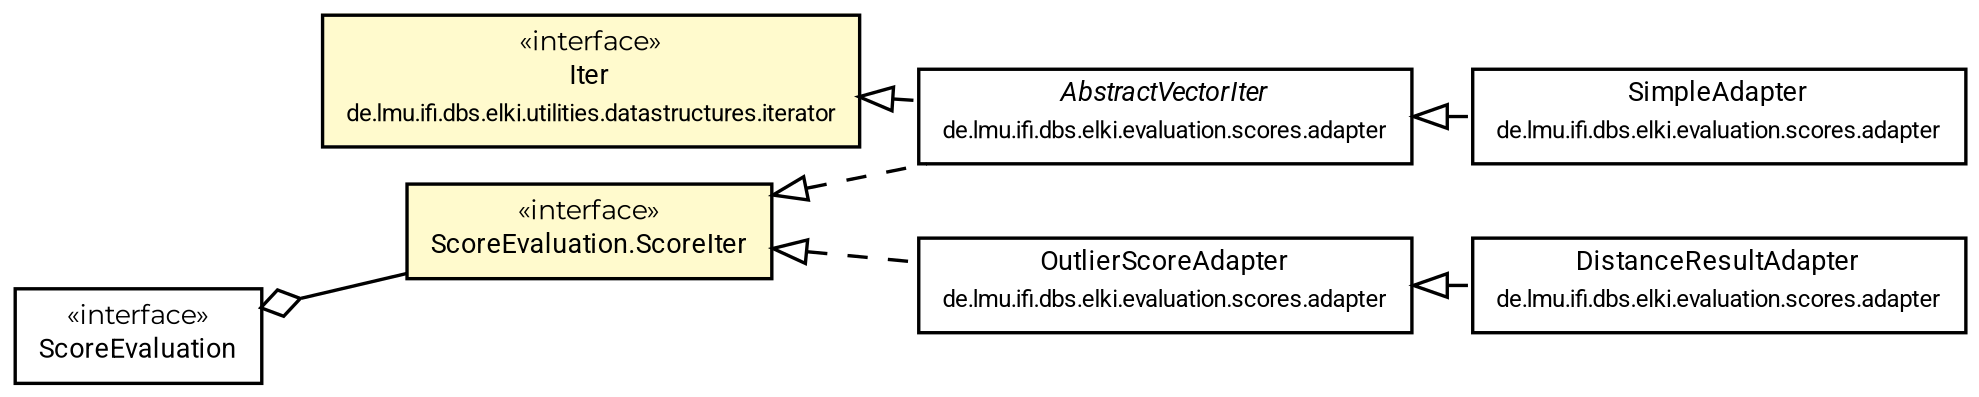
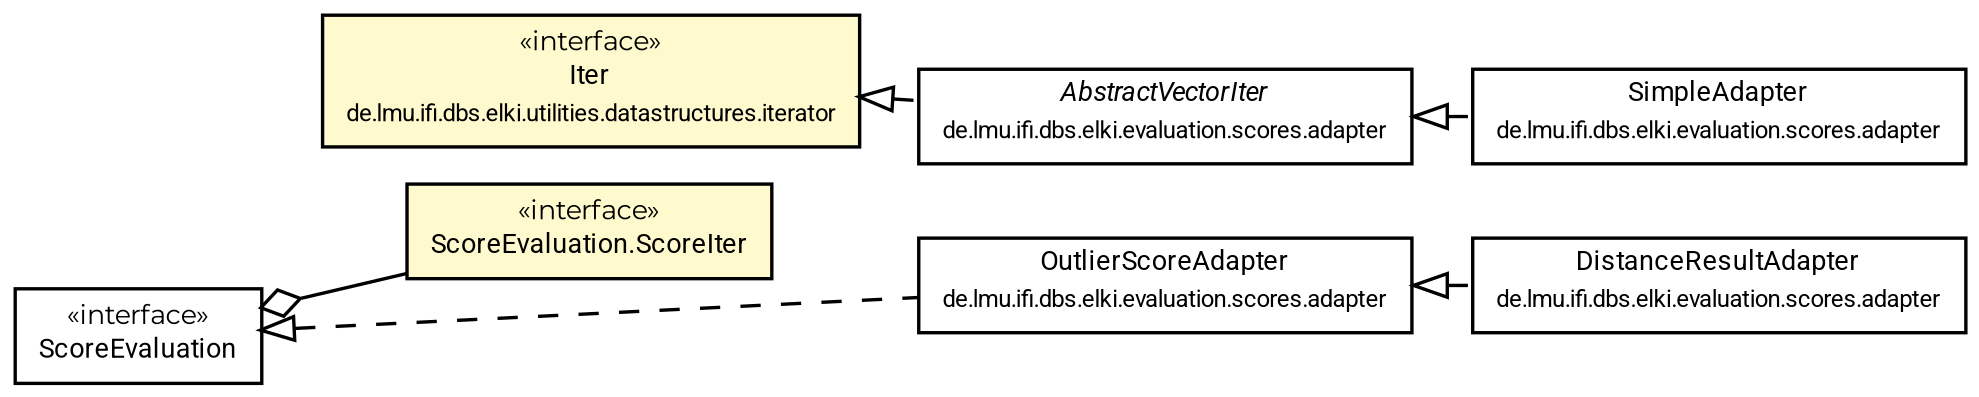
edge "AbstractVectorIter" -> "ScoreEvaluation.ScoreIter": removed
edge "OutlierScoreAdapter" -> "ScoreEvaluation.ScoreIter": now "OutlierScoreAdapter" -> "ScoreEvaluation"
